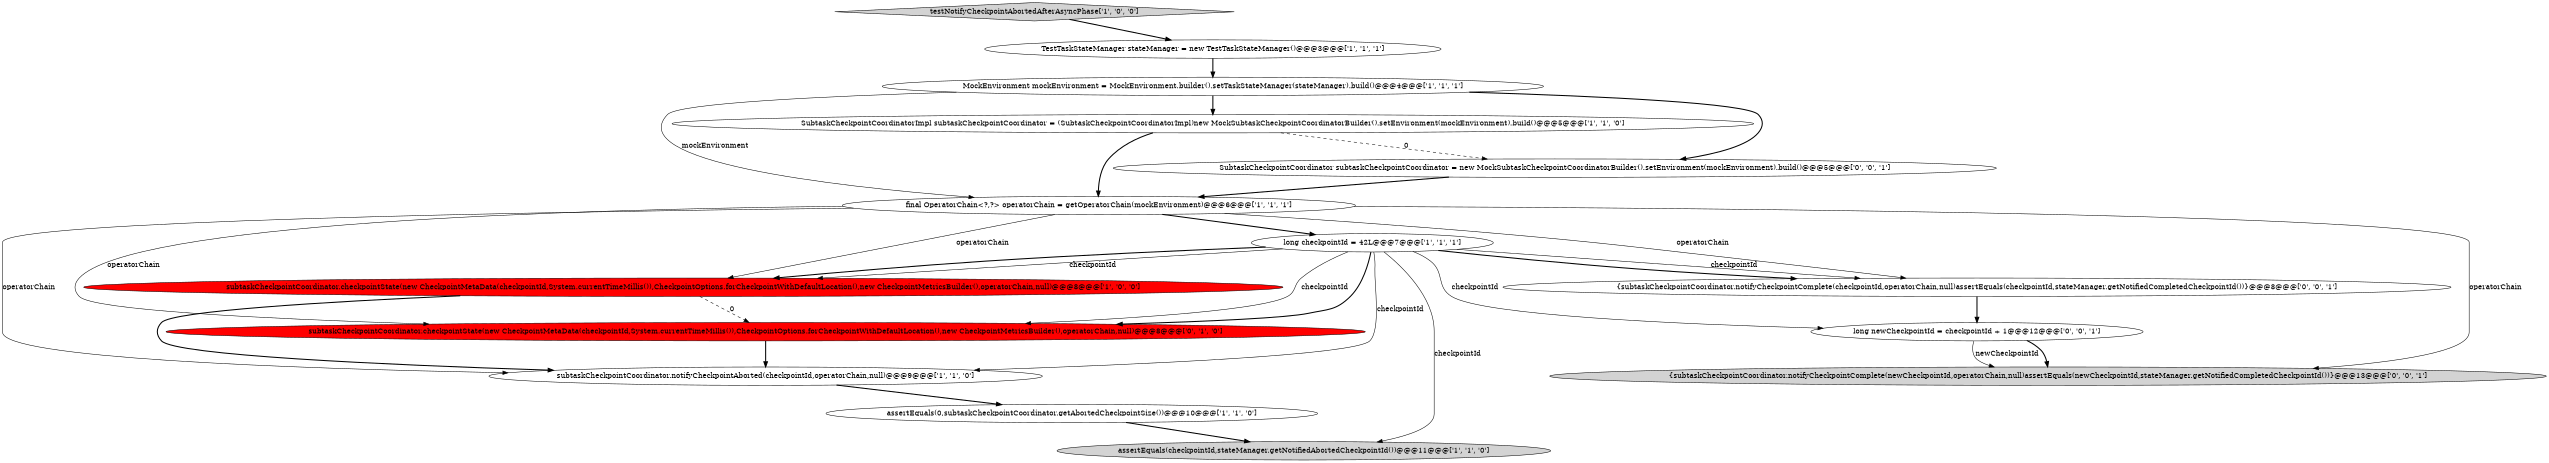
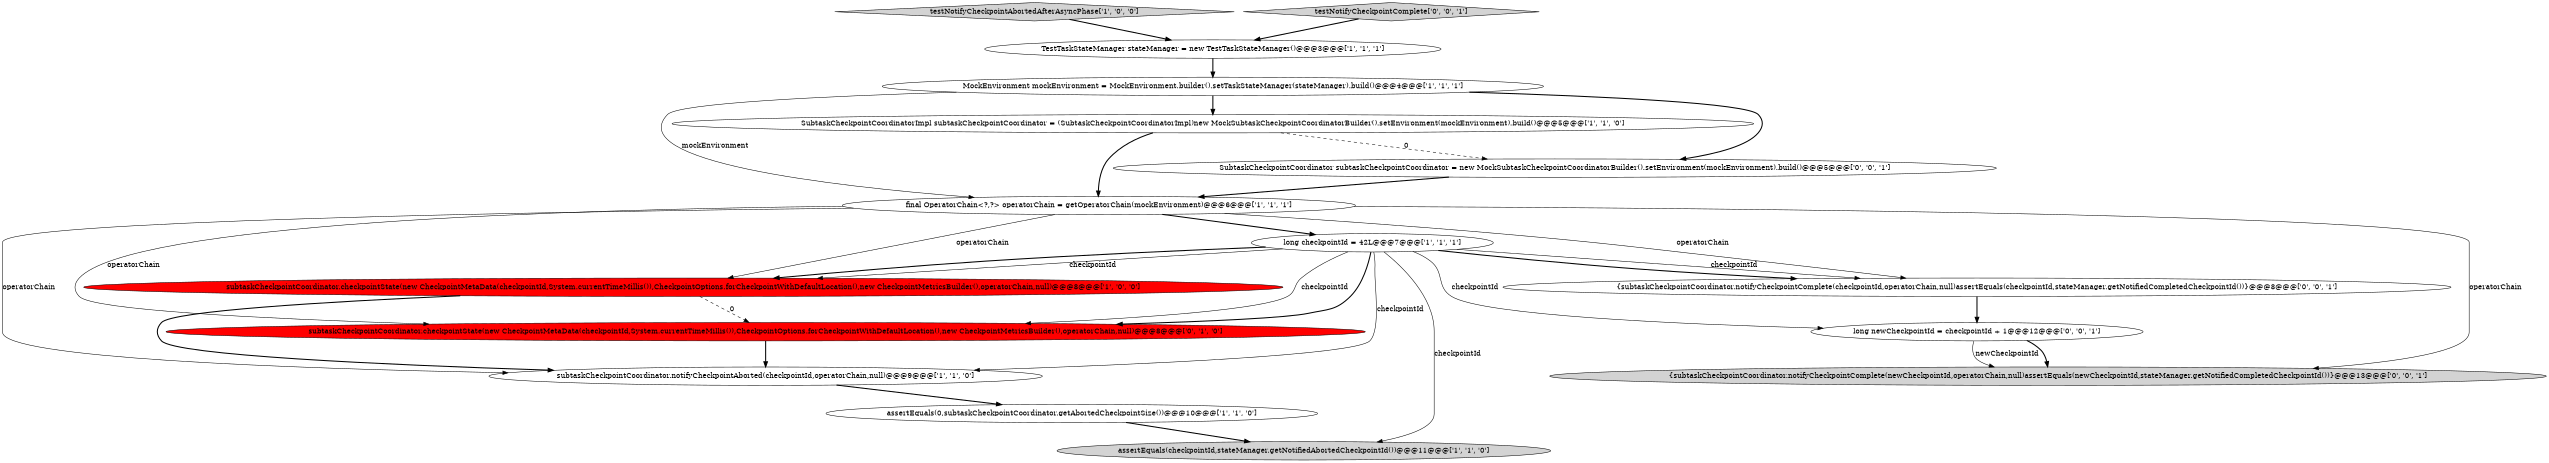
node "testNotifyCheckpointComplete['0', '0', '1']": added
